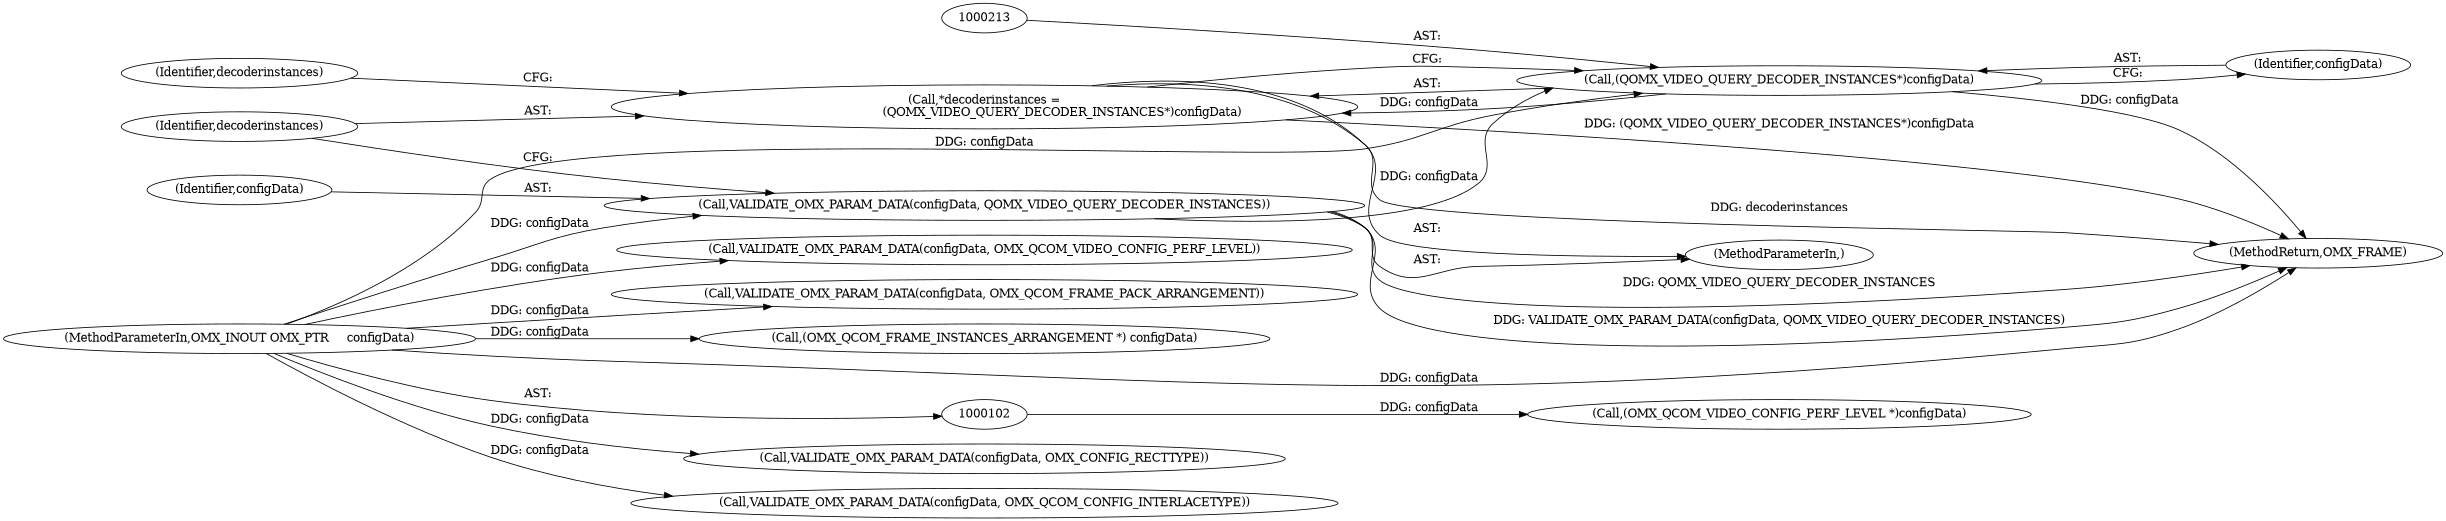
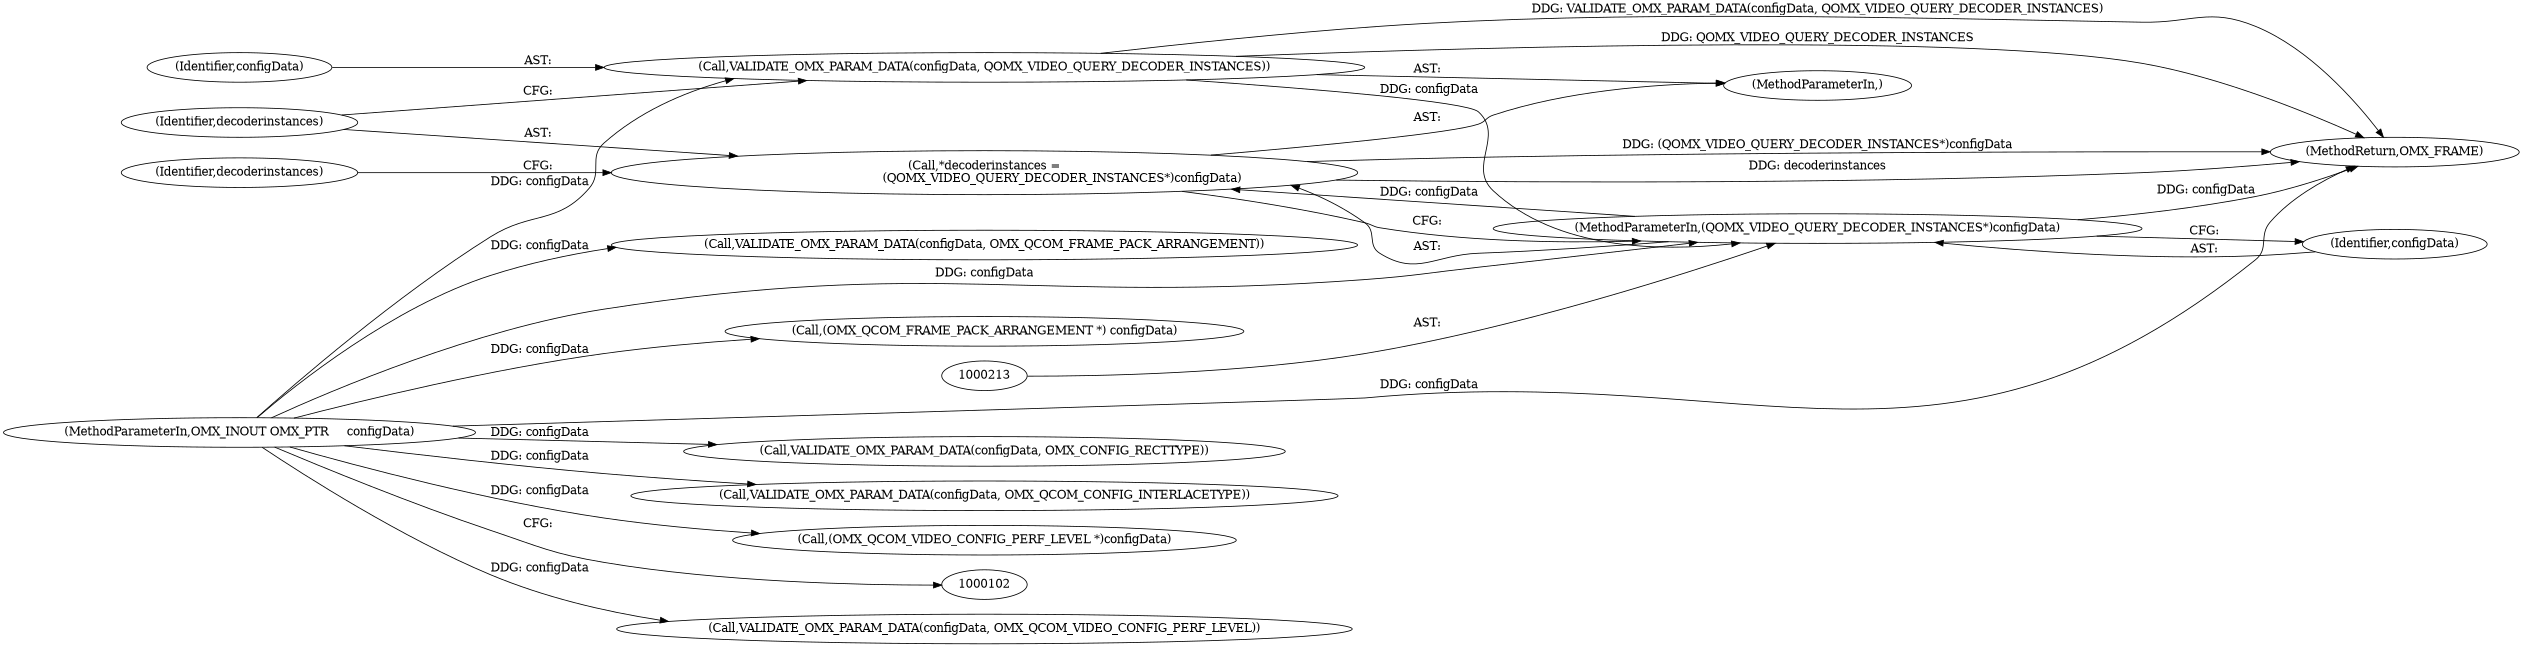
node "(Call,(QOMX_VIDEO_QUERY_DECODER_INSTANCES*)configData)": label "(Call,(QOMX_VIDEO_QUERY_DECODER_INSTANCES*)configData)" -> "(MethodParameterIn,(QOMX_VIDEO_QUERY_DECODER_INSTANCES*)configData)"
node "(Call,(OMX_QCOM_FRAME_INSTANCES_ARRANGEMENT *) configData)": label "(Call,(OMX_QCOM_FRAME_INSTANCES_ARRANGEMENT *) configData)" -> "(Call,(OMX_QCOM_FRAME_PACK_ARRANGEMENT *) configData)"
edge "(MethodParameterIn,OMX_INOUT OMX_PTR     configData)" -> "1000102": label "AST: " -> "CFG: "
edge "1000102" -> "(Call,(OMX_QCOM_VIDEO_CONFIG_PERF_LEVEL *)configData)": now "(MethodParameterIn,OMX_INOUT OMX_PTR     configData)" -> "(Call,(OMX_QCOM_VIDEO_CONFIG_PERF_LEVEL *)configData)"
